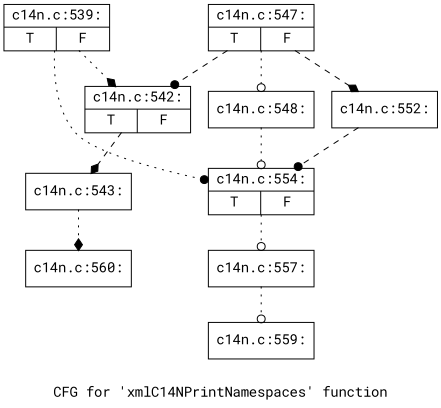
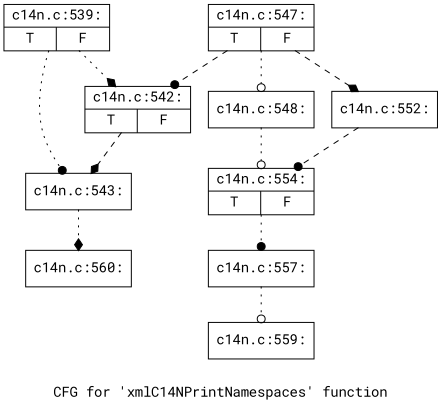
edge "c14n.c:539:" -> "c14n.c:554:": now "c14n.c:539:" -> "c14n.c:543:"
edge "c14n.c:554:" -> "c14n.c:557:": arrowhead odot -> dot
